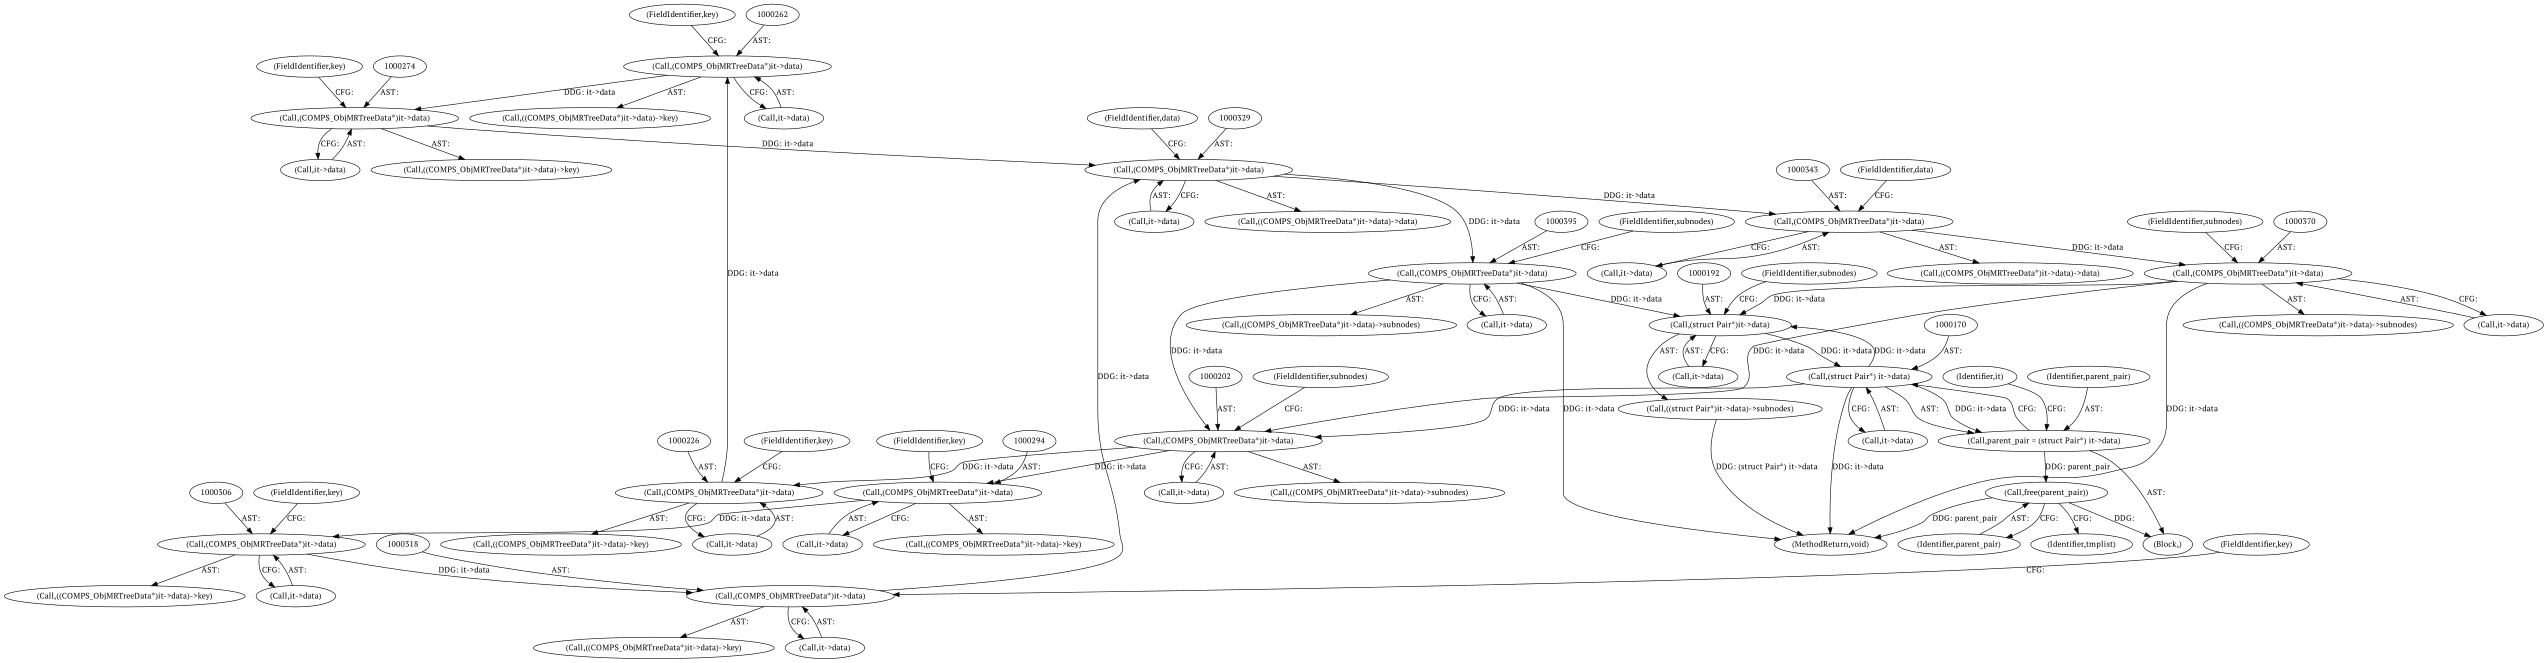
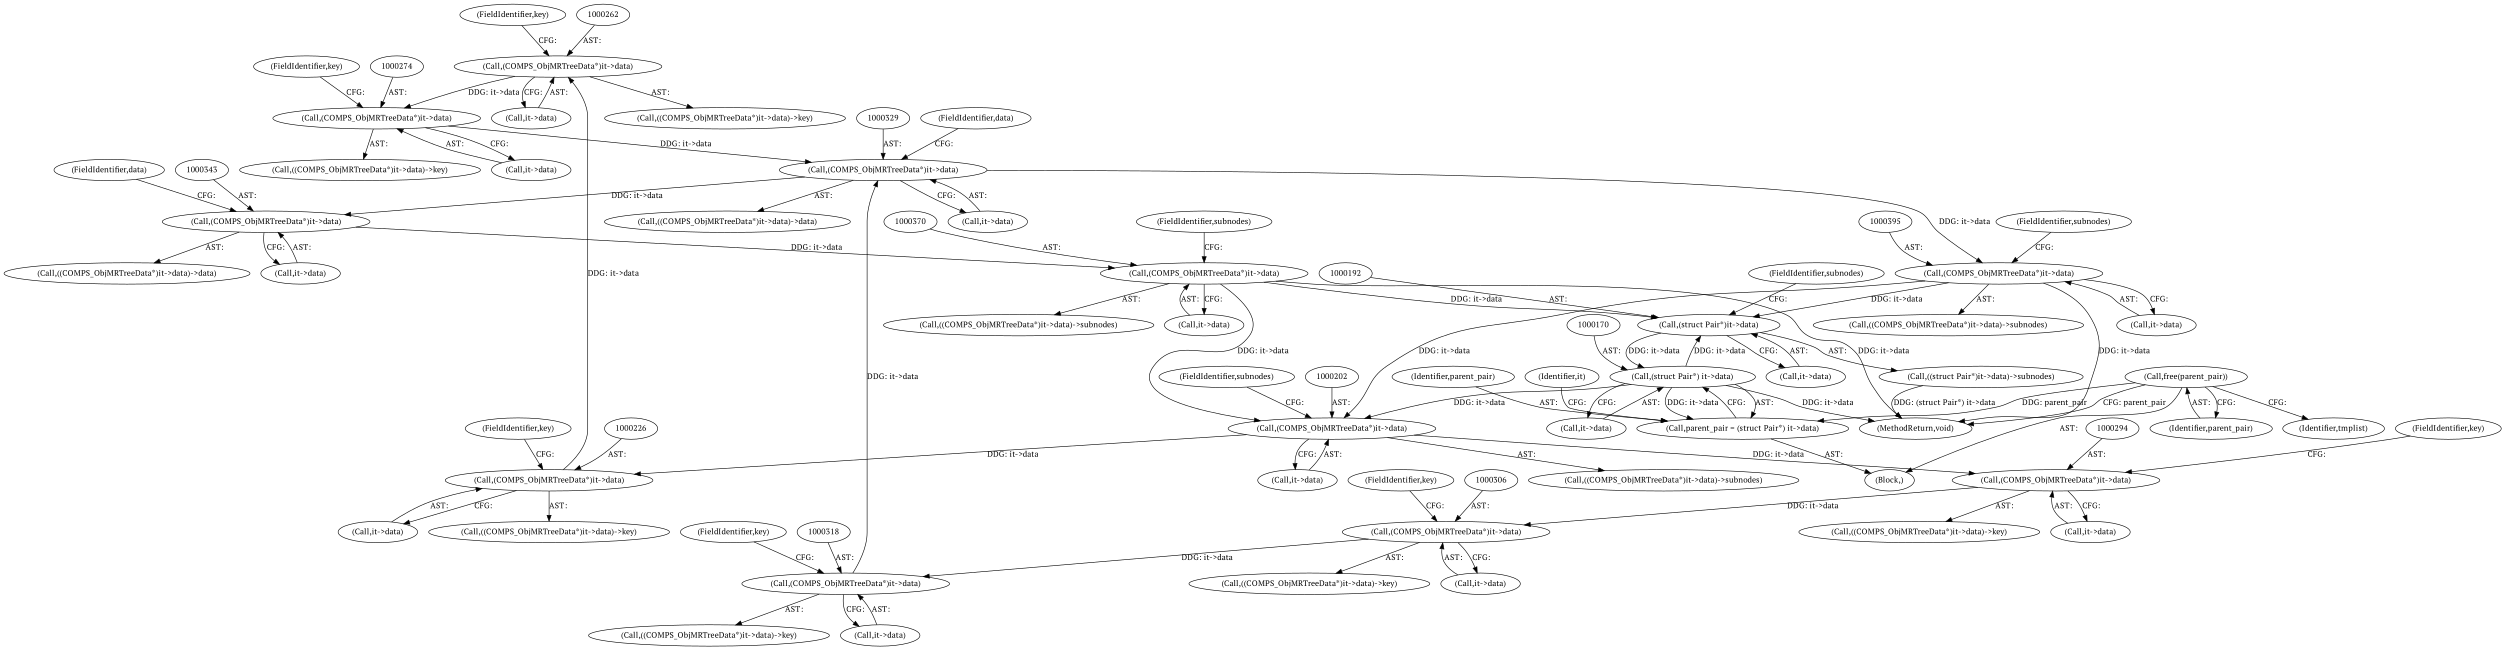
edge "(Call,parent_pair = (struct Pair*) it->data)" -> "(Call,free(parent_pair))": reversed
edge "(Call,free(parent_pair))" -> "(MethodReturn,void)": label "DDG: parent_pair" -> "CFG: parent_pair"
edge "(Call,free(parent_pair))" -> "(Block,)": label "DDG: " -> "AST: "
